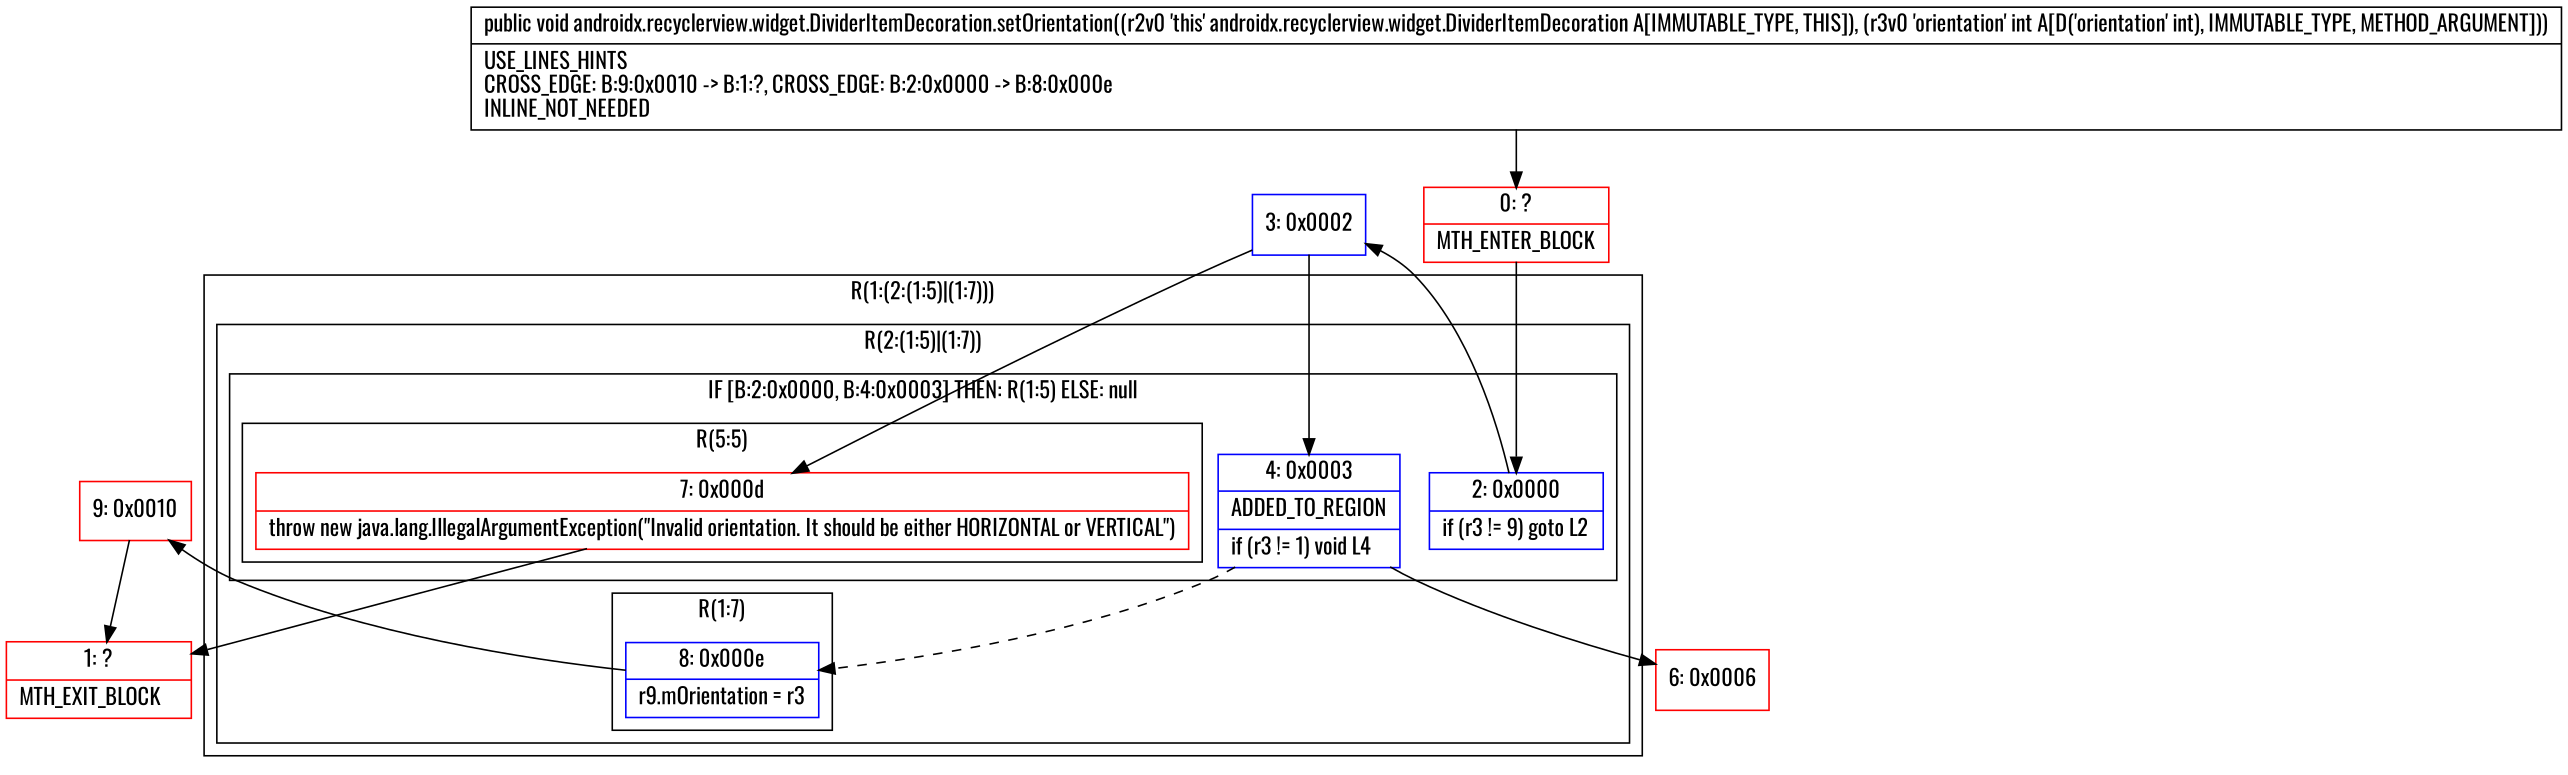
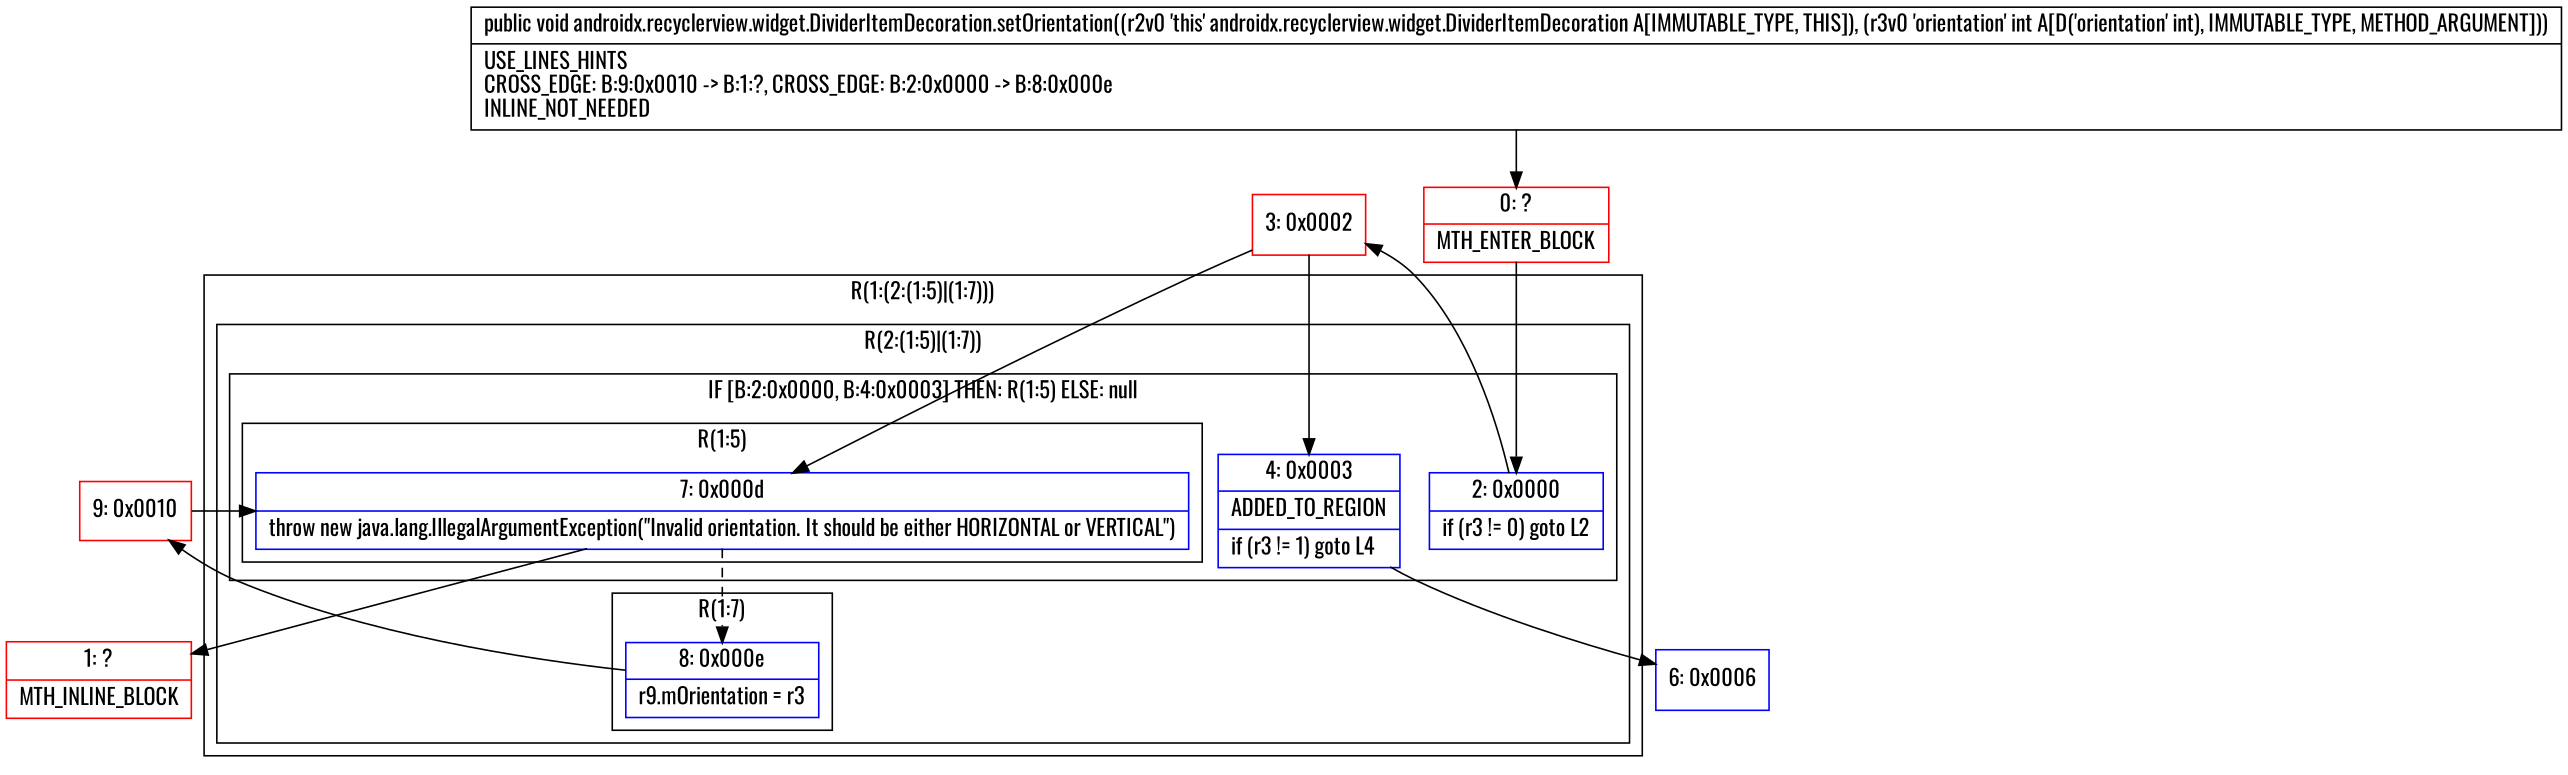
node "3: 0x0002": color blue -> red
cluster "R(5:5)": label "R(5:5)" -> "R(1:5)"
node "7: 0x000d": color red -> blue
node "2: 0x0000": text "if (r3 != 9) goto L2" -> "if (r3 != 0) goto L2"
node "4: 0x0003": text "if (r3 != 1) void L4" -> "if (r3 != 1) goto L4"
edge "9: 0x0010" -> "1: ?": now "9: 0x0010" -> "7: 0x000d"
edge "4: 0x0003" -> "8: 0x000e": now "7: 0x000d" -> "8: 0x000e"
node "6: 0x0006": color red -> blue
node "1: ?": text "MTH_EXIT_BLOCK" -> "MTH_INLINE_BLOCK"
